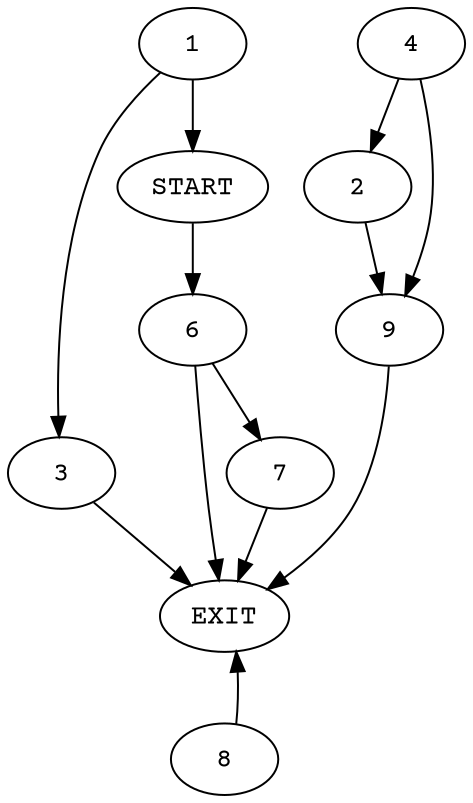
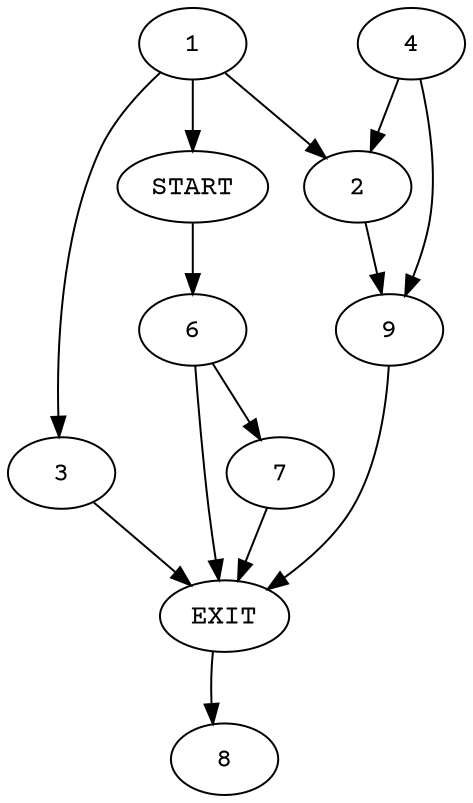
edge "1" -> "2": added
edge "8" -> "EXIT": reversed
